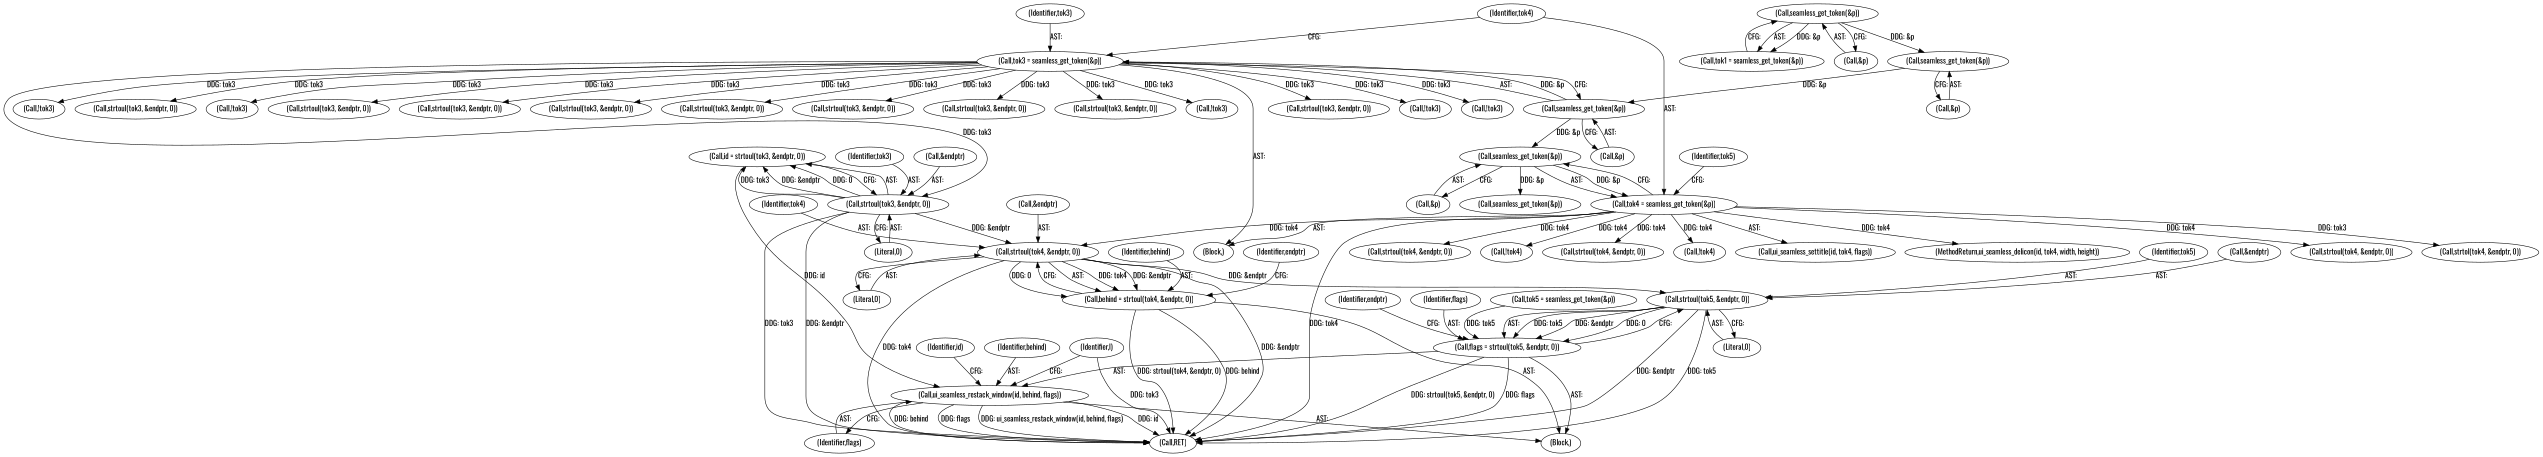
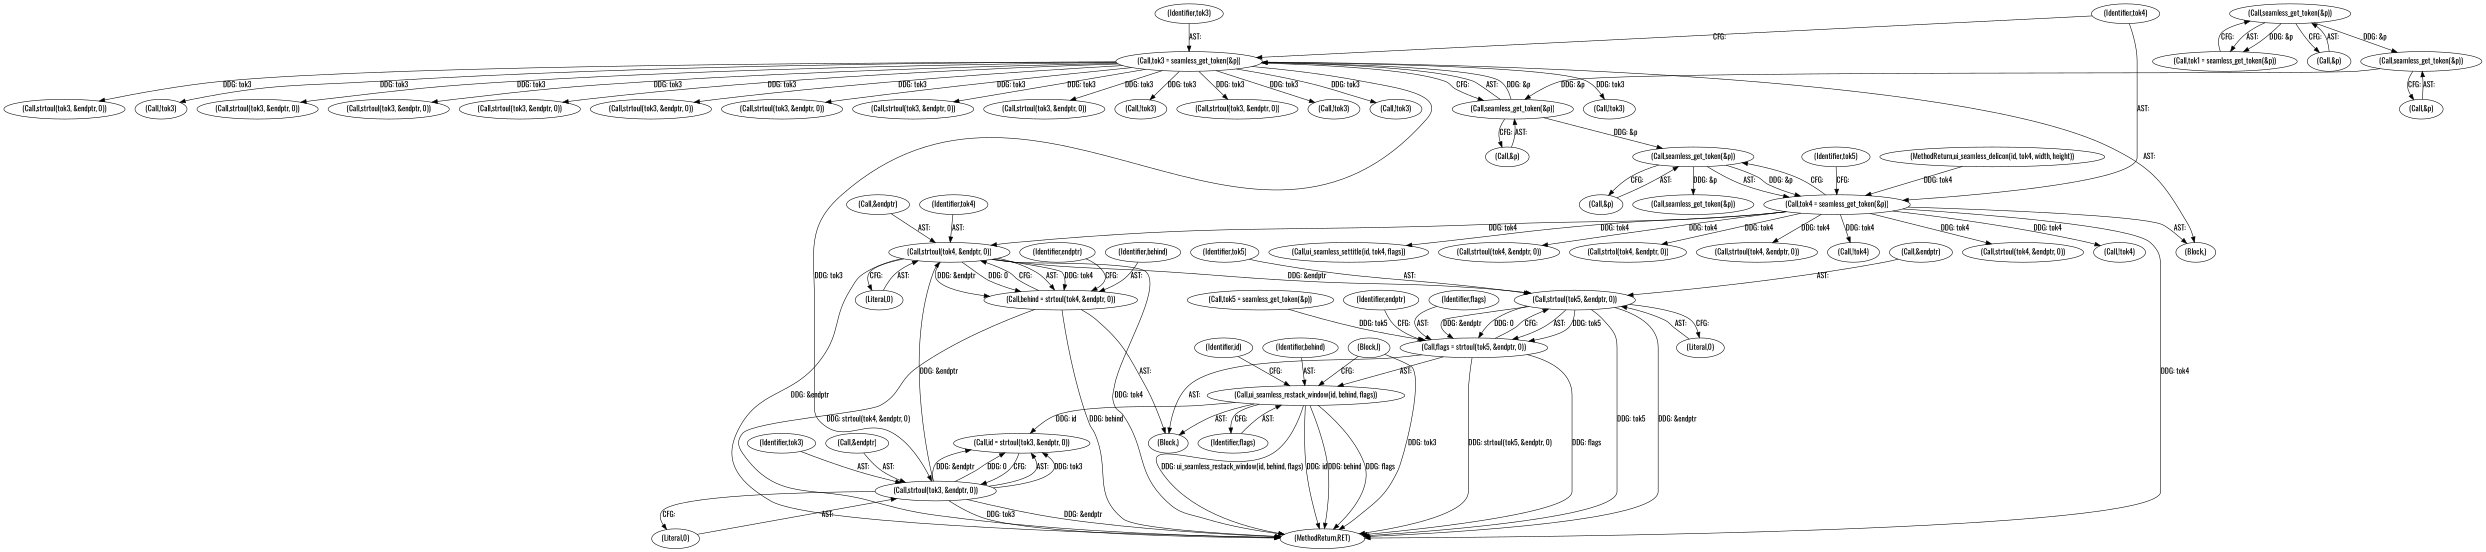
edge "(Call,tok4 = seamless_get_token(&p))" -> "(Call,ui_seamless_settitle(id, tok4, flags))": label "AST: " -> "DDG: tok4"
edge "(Call,tok4 = seamless_get_token(&p))" -> "(MethodReturn,ui_seamless_delicon(id, tok4, width, height))": reversed
edge "(Call,tok4 = seamless_get_token(&p))" -> "(Call,strtol(tok4, &endptr, 0))": label "DDG: tok3" -> "DDG: tok4"
edge "(Call,id = strtoul(tok3, &endptr, 0))" -> "(Call,ui_seamless_restack_window(id, behind, flags))": reversed
node "(Identifier,l)": label "(Identifier,l)" -> "(Block,l)"
node "(Call,RET)": label "(Call,RET)" -> "(MethodReturn,RET)"
